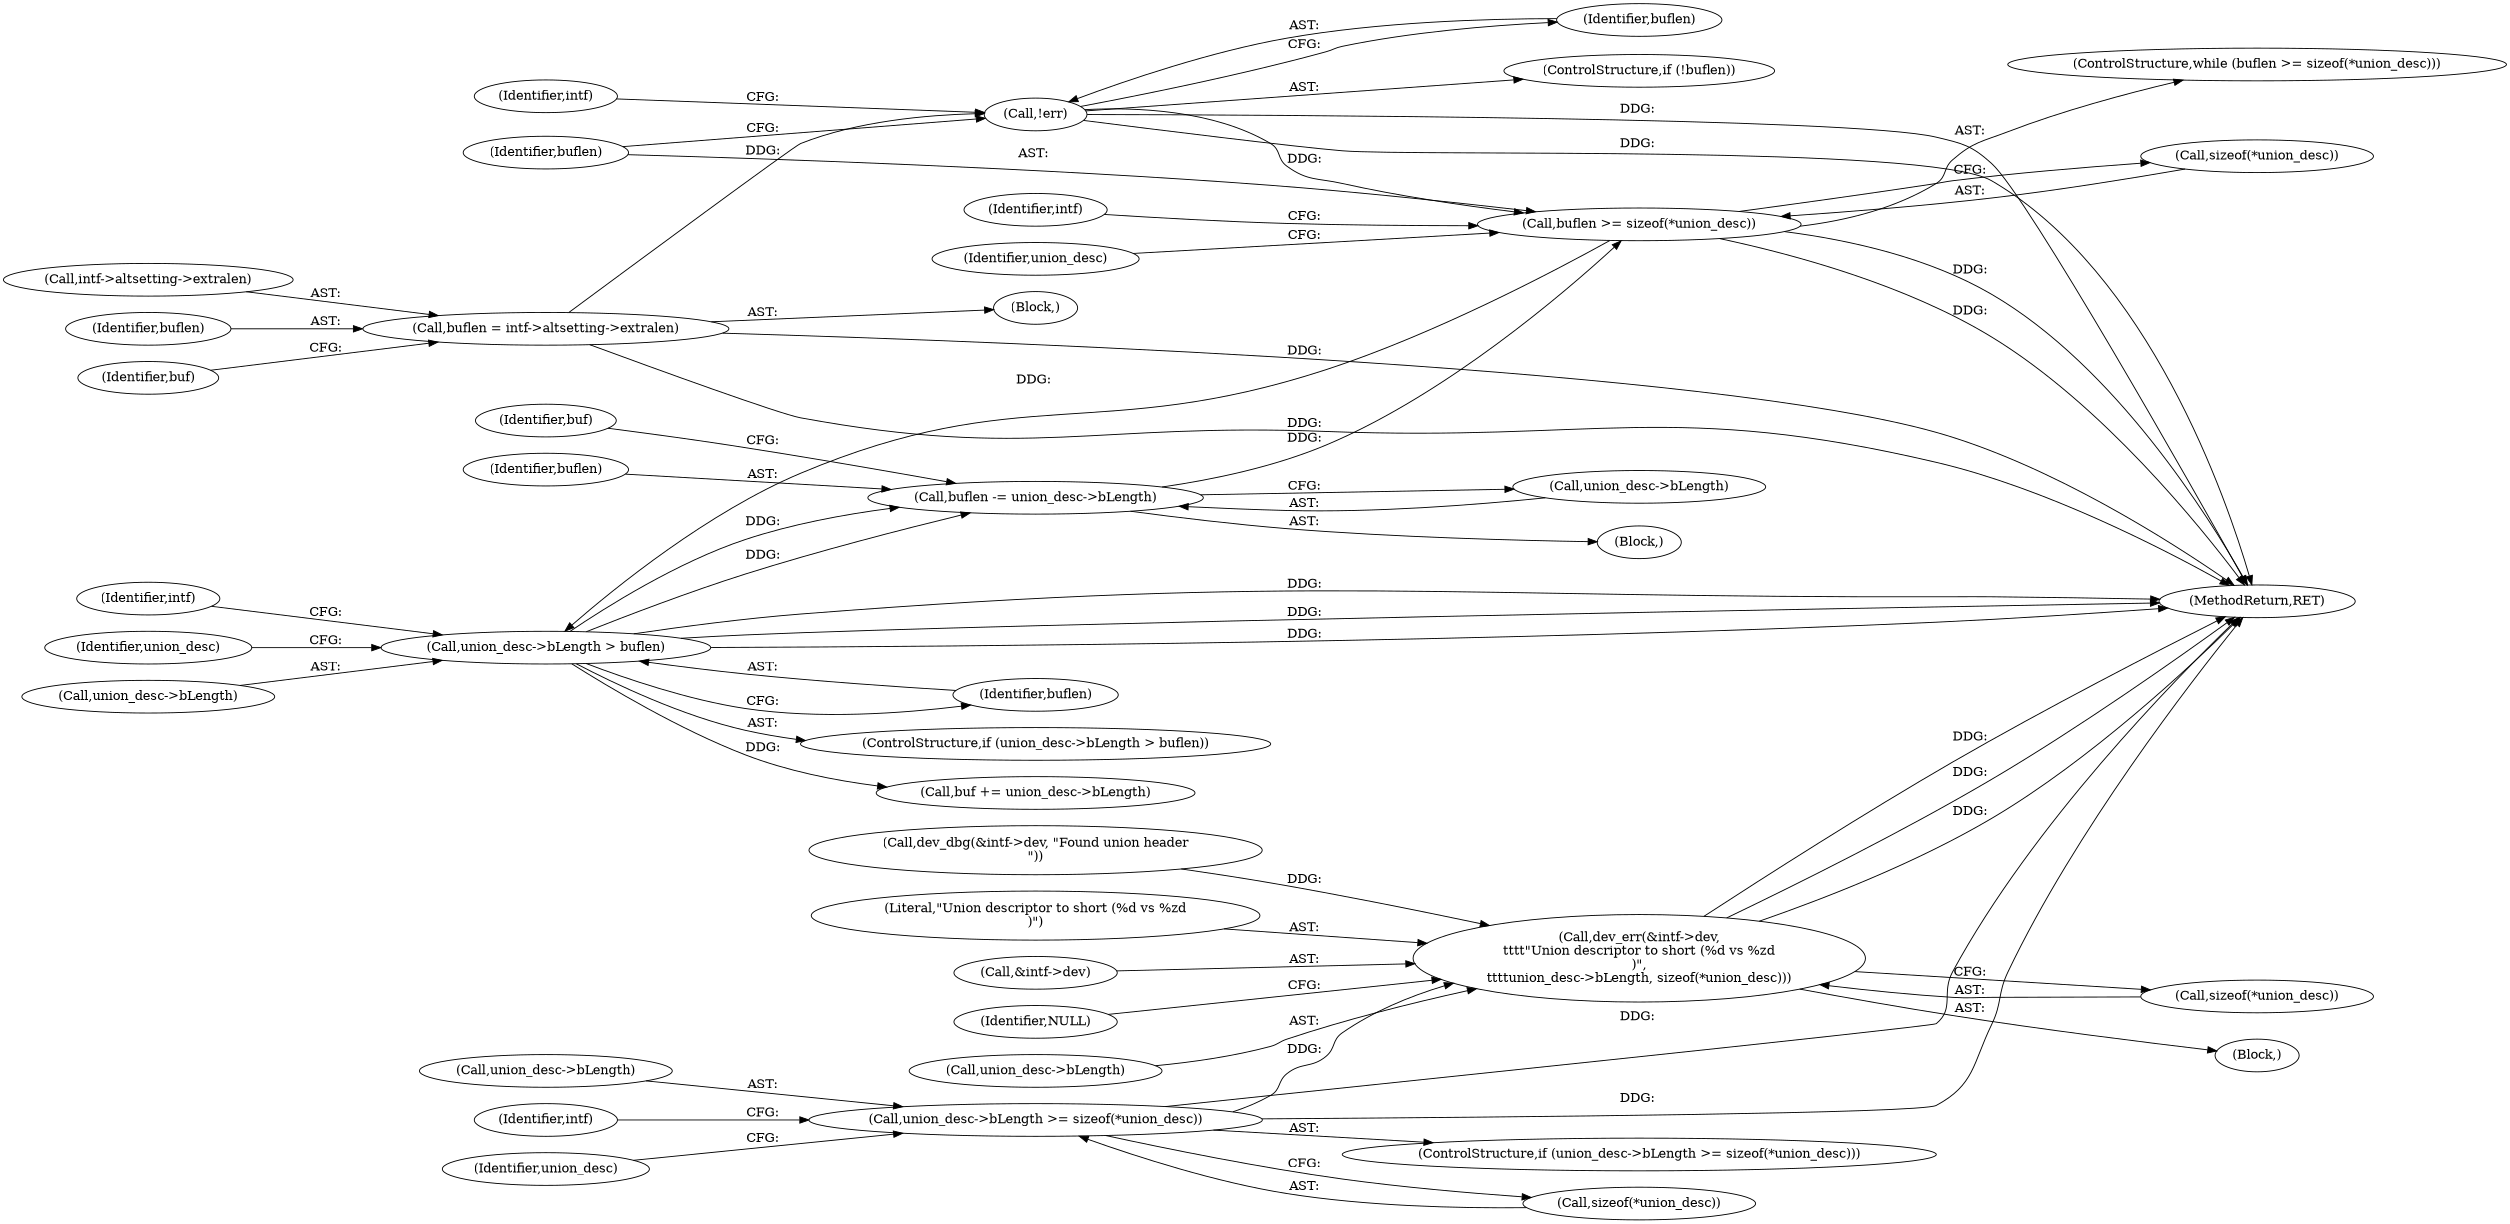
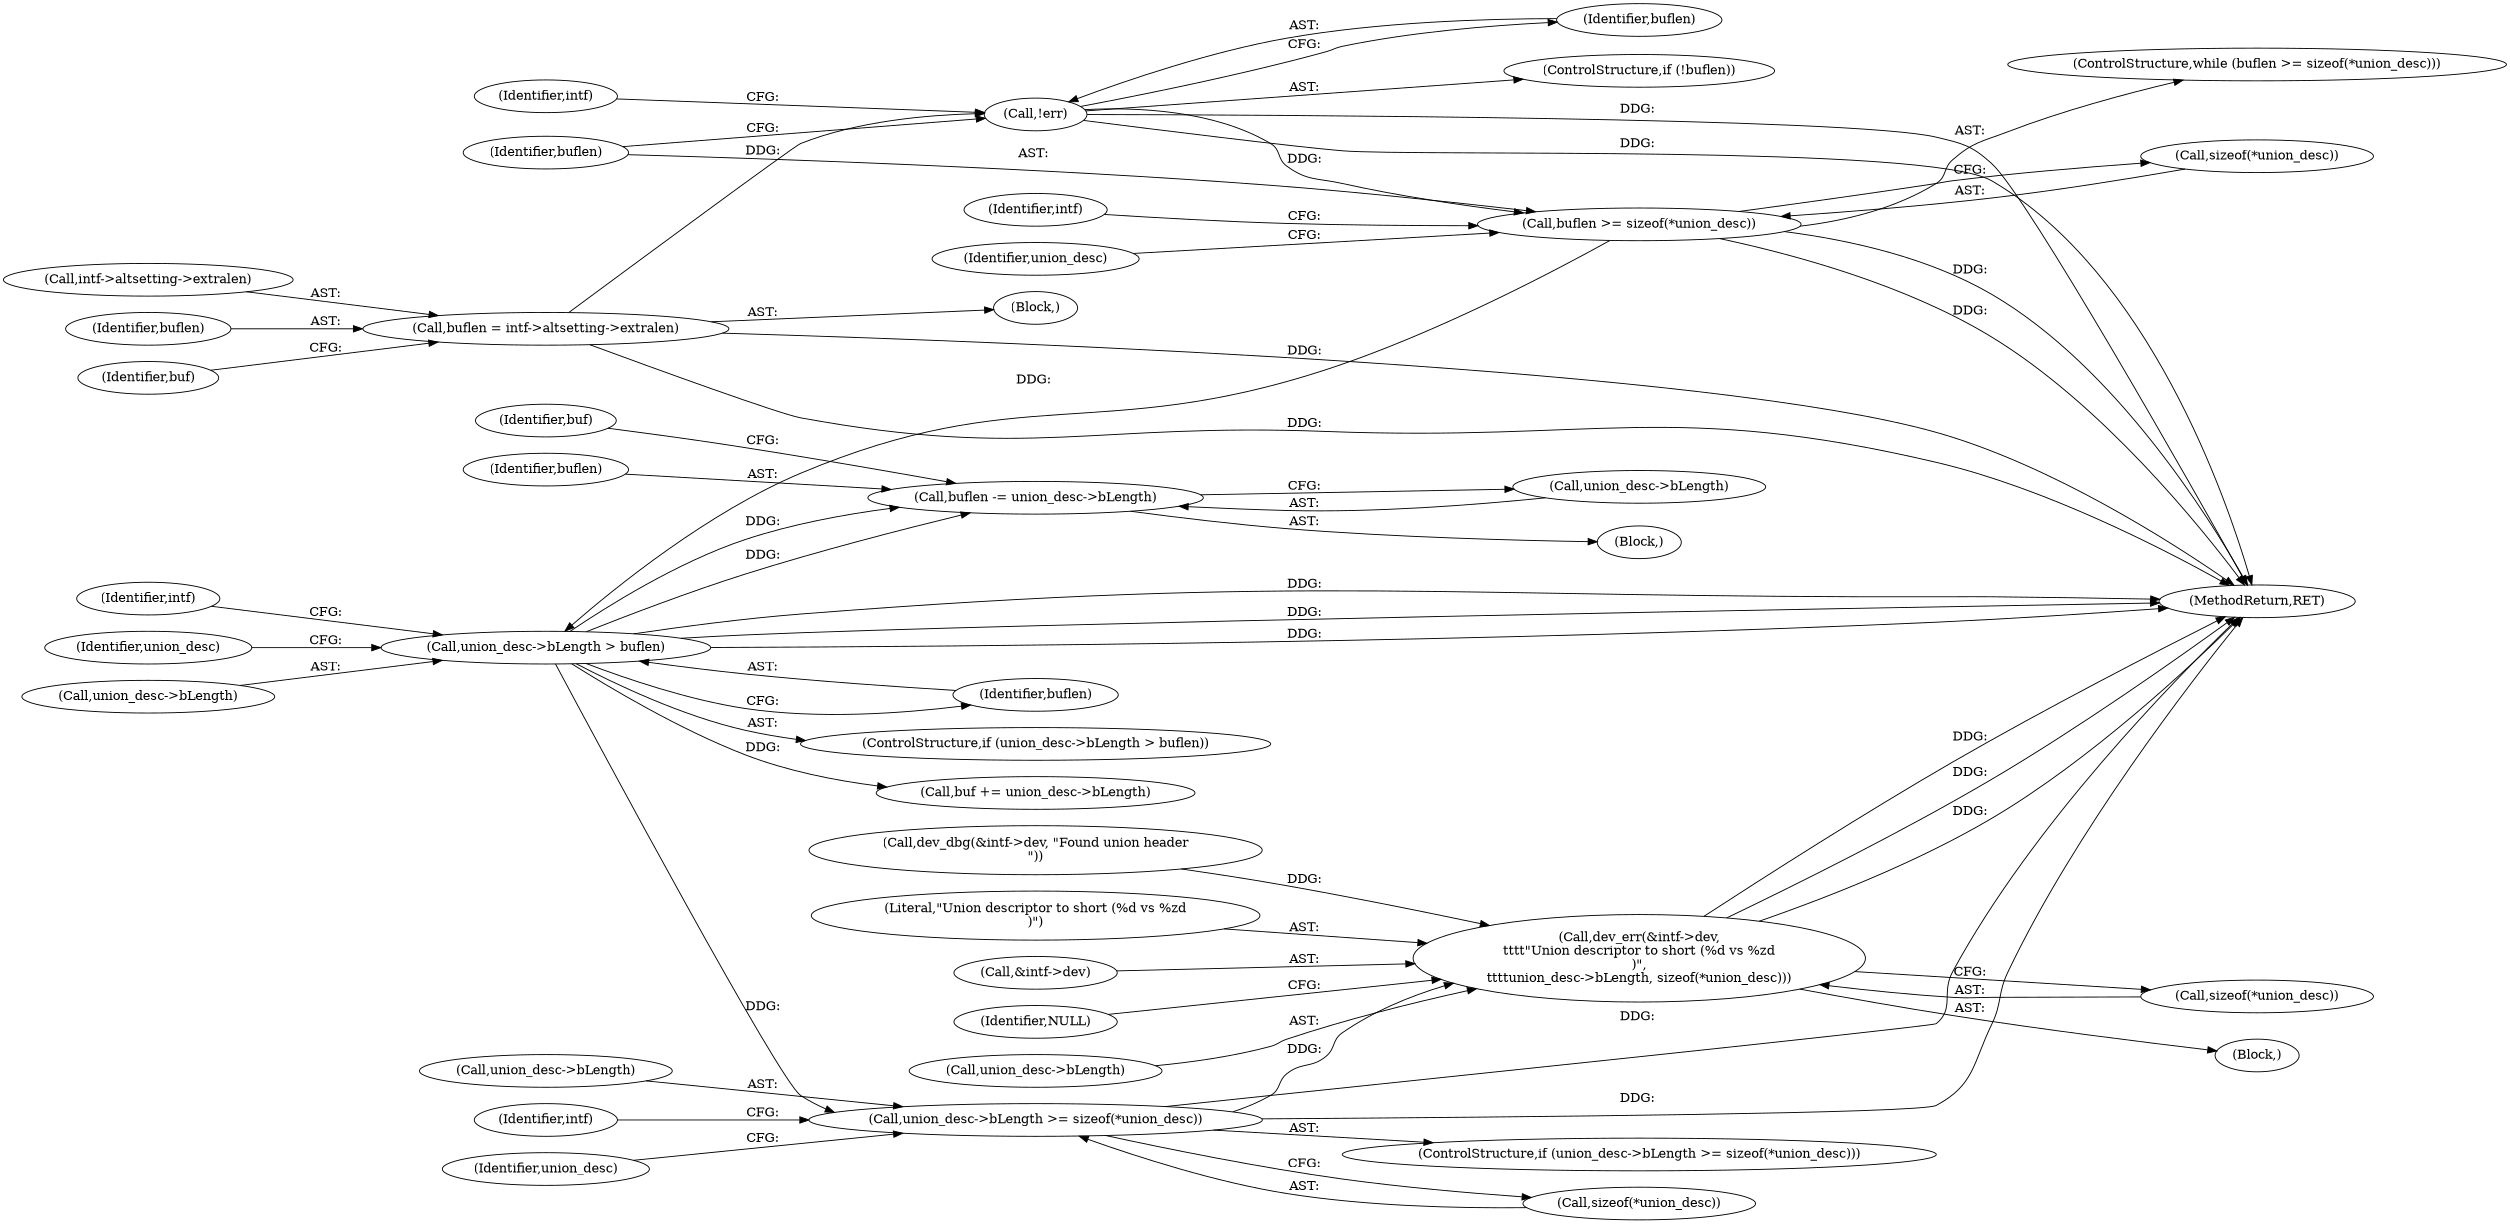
edge "(Call,buflen -= union_desc->bLength)" -> "(Call,buflen >= sizeof(*union_desc))": removed, label "DDG:"
edge "(Call,union_desc->bLength > buflen)" -> "(Call,union_desc->bLength >= sizeof(*union_desc))": added, label "DDG:"
